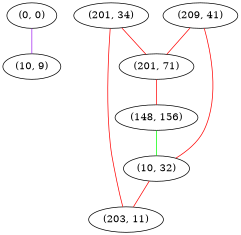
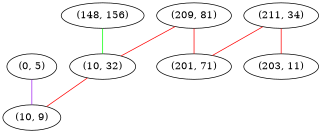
node "(0, 0)": label "(0, 0)" -> "(0, 5)"
node "(201, 34)": label "(201, 34)" -> "(211, 34)"
node "(209, 41)": label "(209, 41)" -> "(209, 81)"
edge "(201, 71)" -- "(148, 156)": removed
edge "(10, 32)" -- "(203, 11)": now "(10, 32)" -- "(10, 9)"
